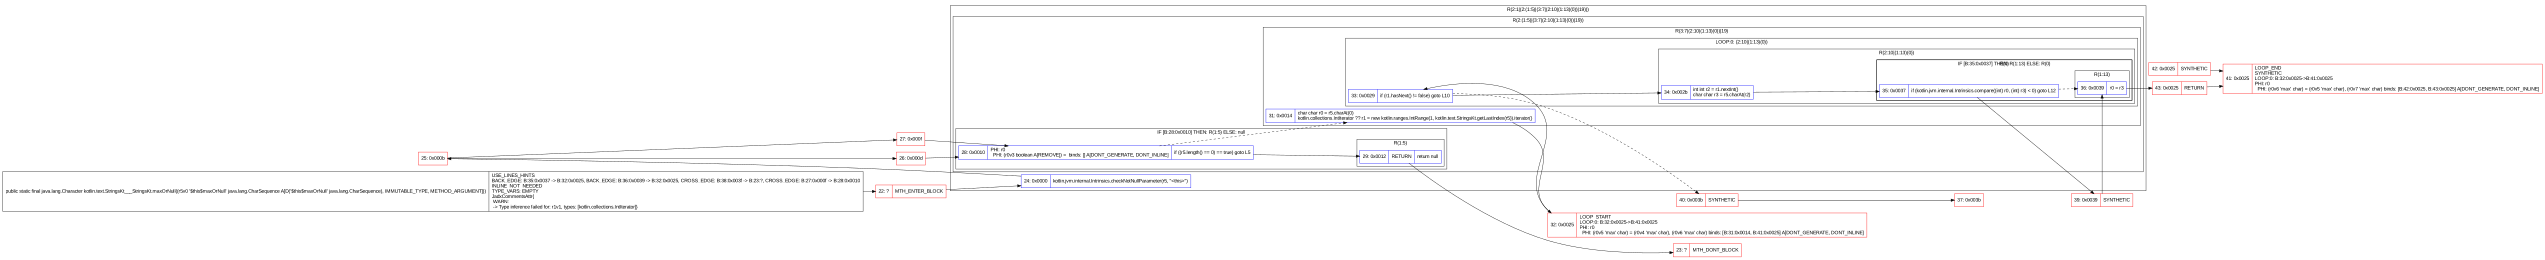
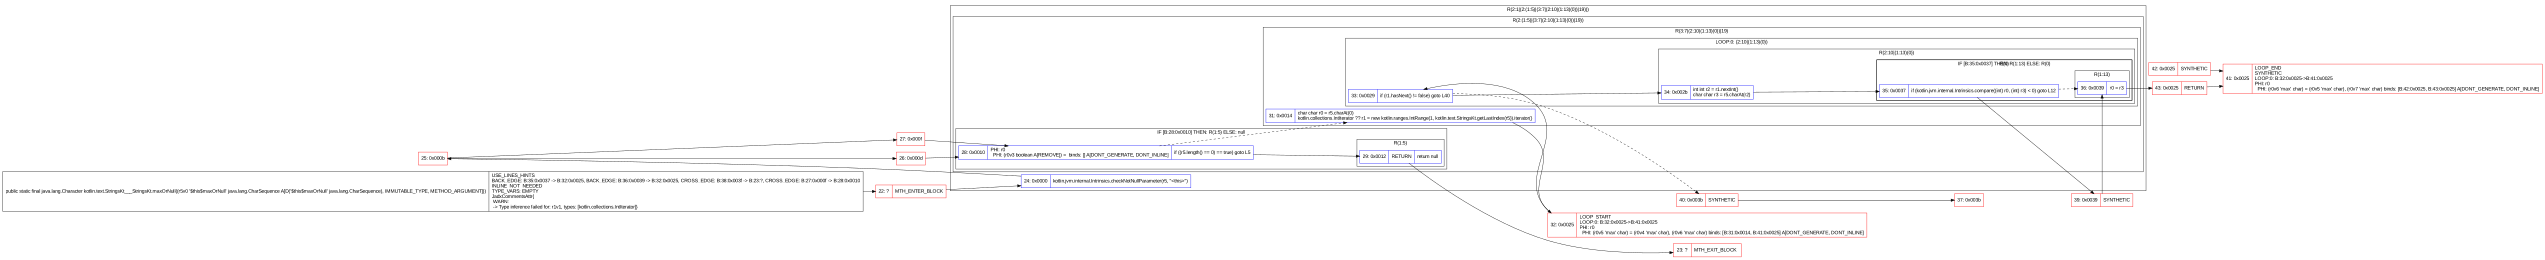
node "33: 0x0029": text "if (r1.hasNext() != false) goto L10" -> "if (r1.hasNext() != false) goto L40"
node "23: ?": text "MTH_DONT_BLOCK" -> "MTH_EXIT_BLOCK"
